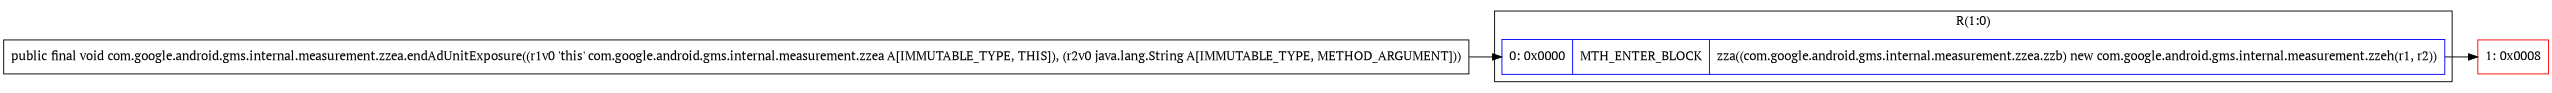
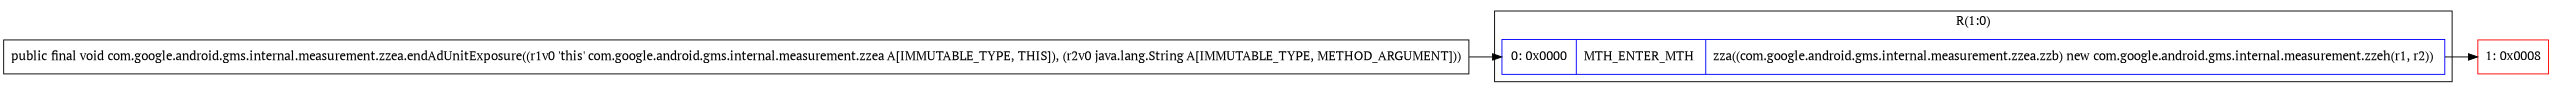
node "0: 0x0000": text "MTH_ENTER_BLOCK" -> "MTH_ENTER_MTH"
